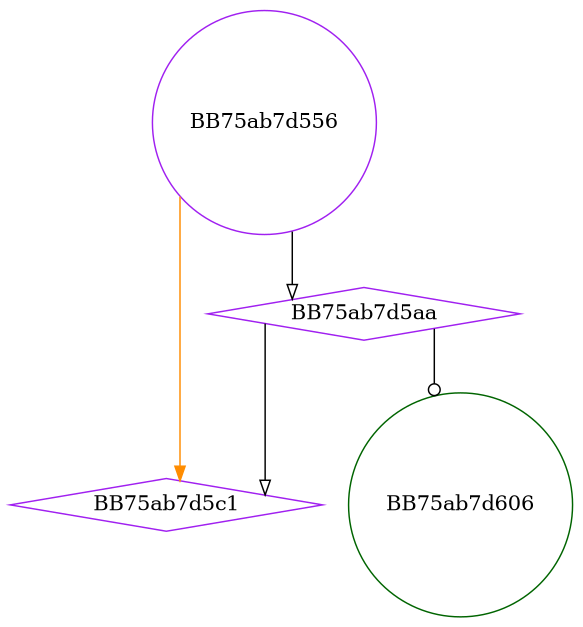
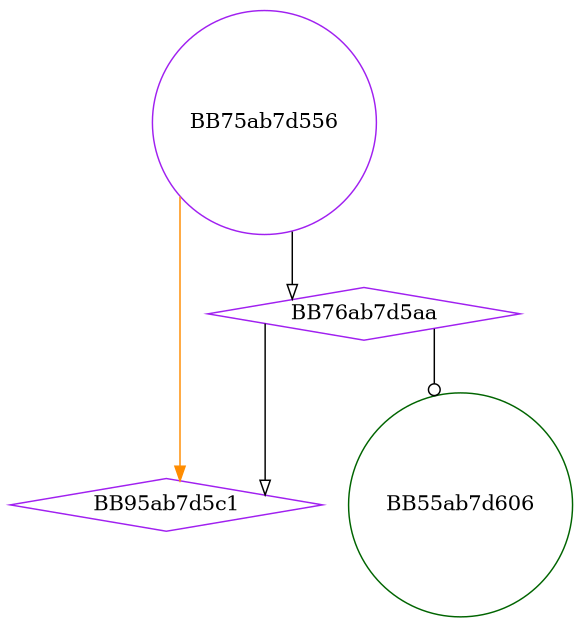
node "BB75ab7d5aa": label "BB75ab7d5aa" -> "BB76ab7d5aa"
node "BB75ab7d5c1": label "BB75ab7d5c1" -> "BB95ab7d5c1"
node "BB75ab7d606": label "BB75ab7d606" -> "BB55ab7d606"
